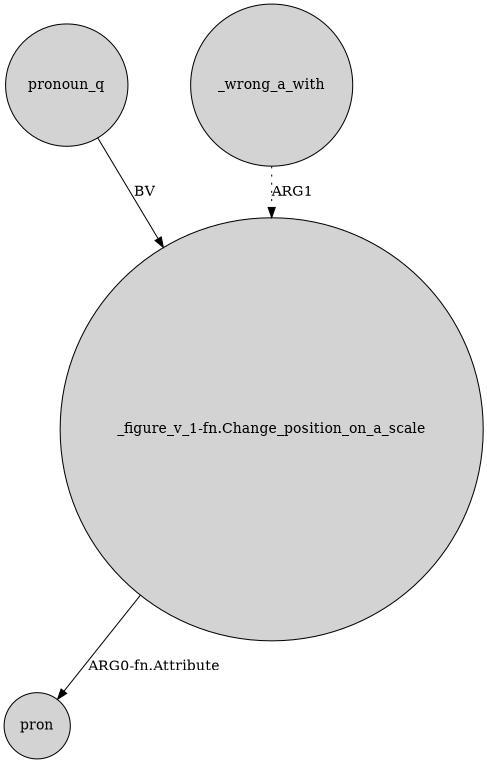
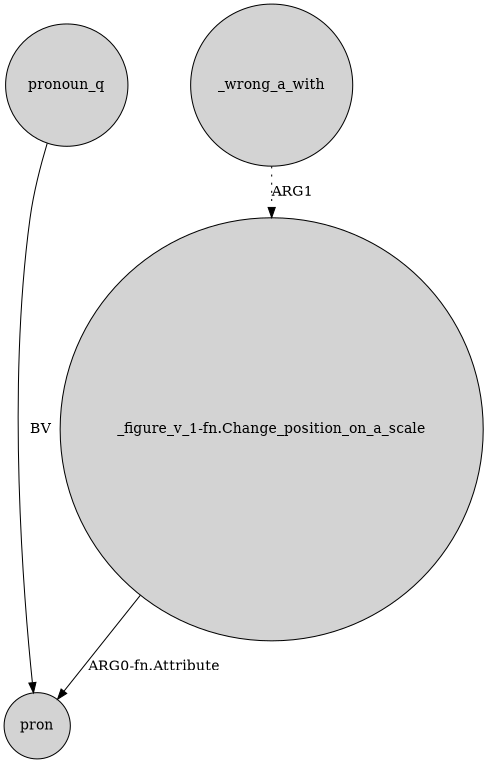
edge "pronoun_q" -> "_figure_v_1-fn.Change_position_on_a_scale": now "pronoun_q" -> "pron"
